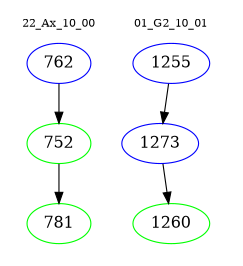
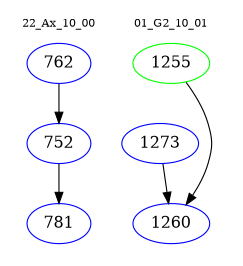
node "1255": color blue -> green
edge "1255" -> "1273": now "1255" -> "1260"
node "752": color green -> blue
node "781": color green -> blue
node "1260": color green -> blue
